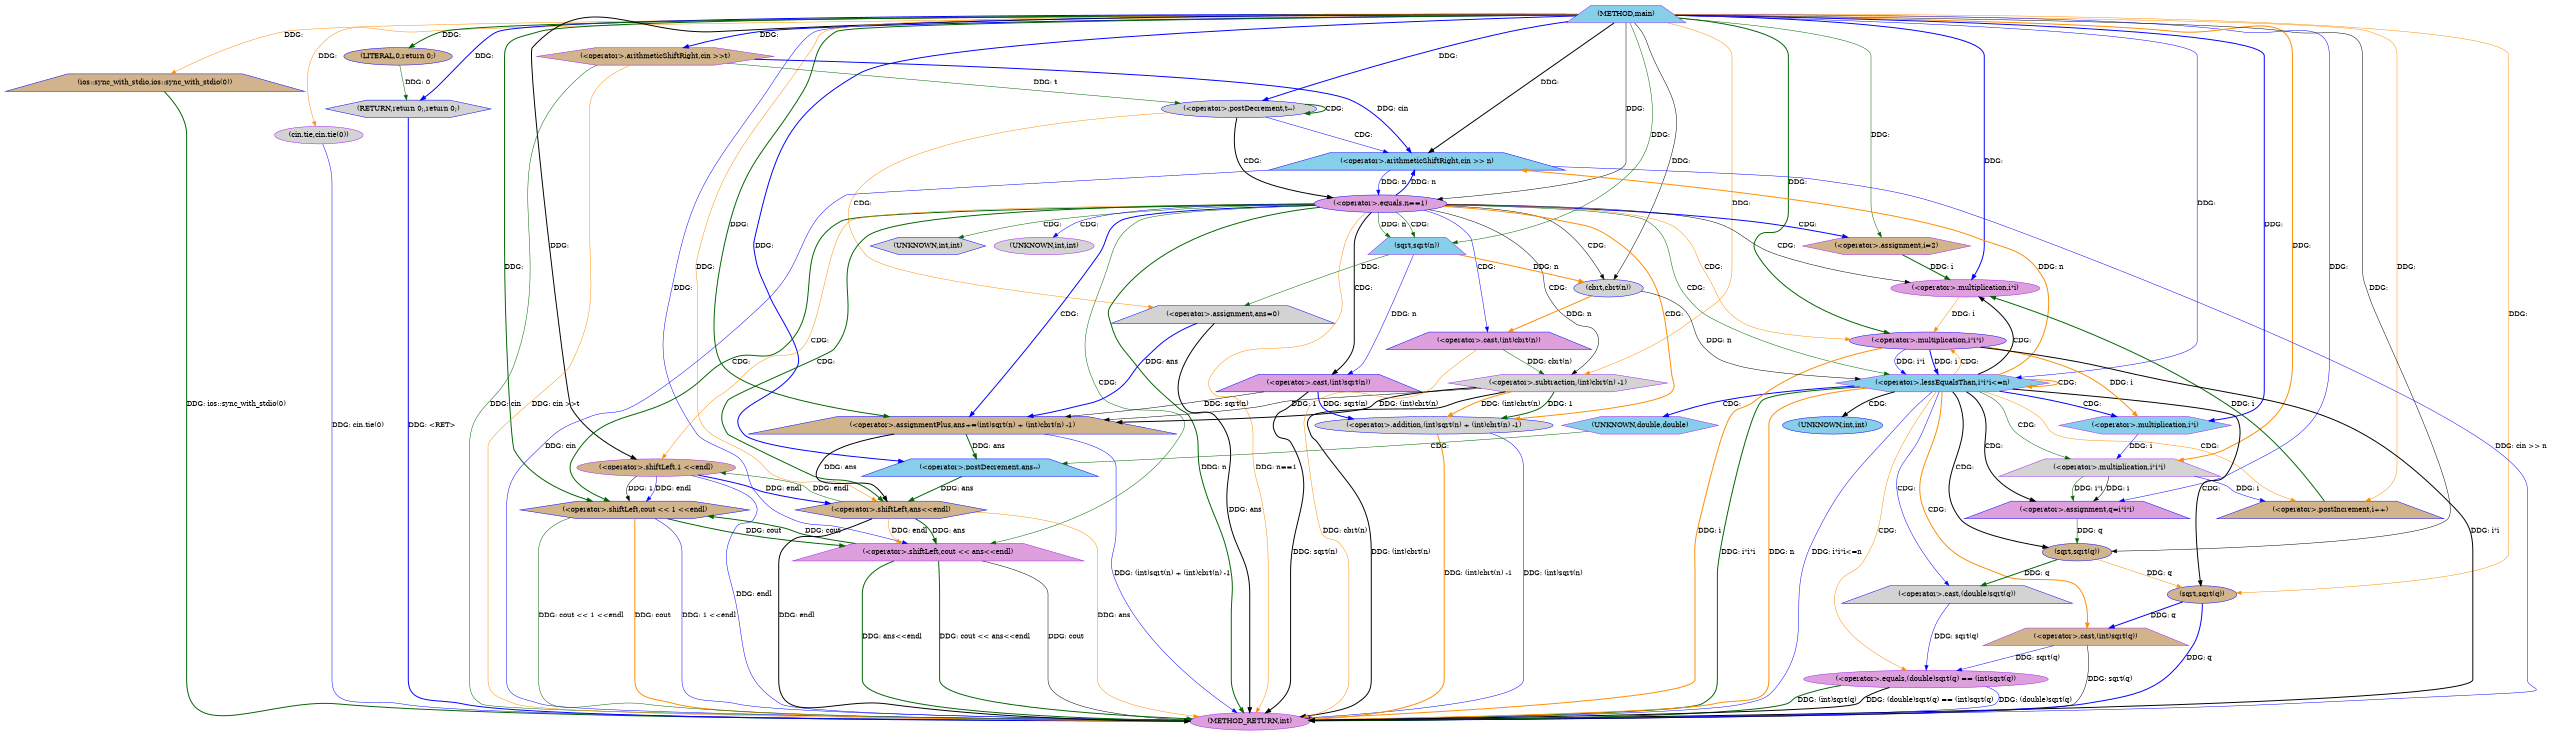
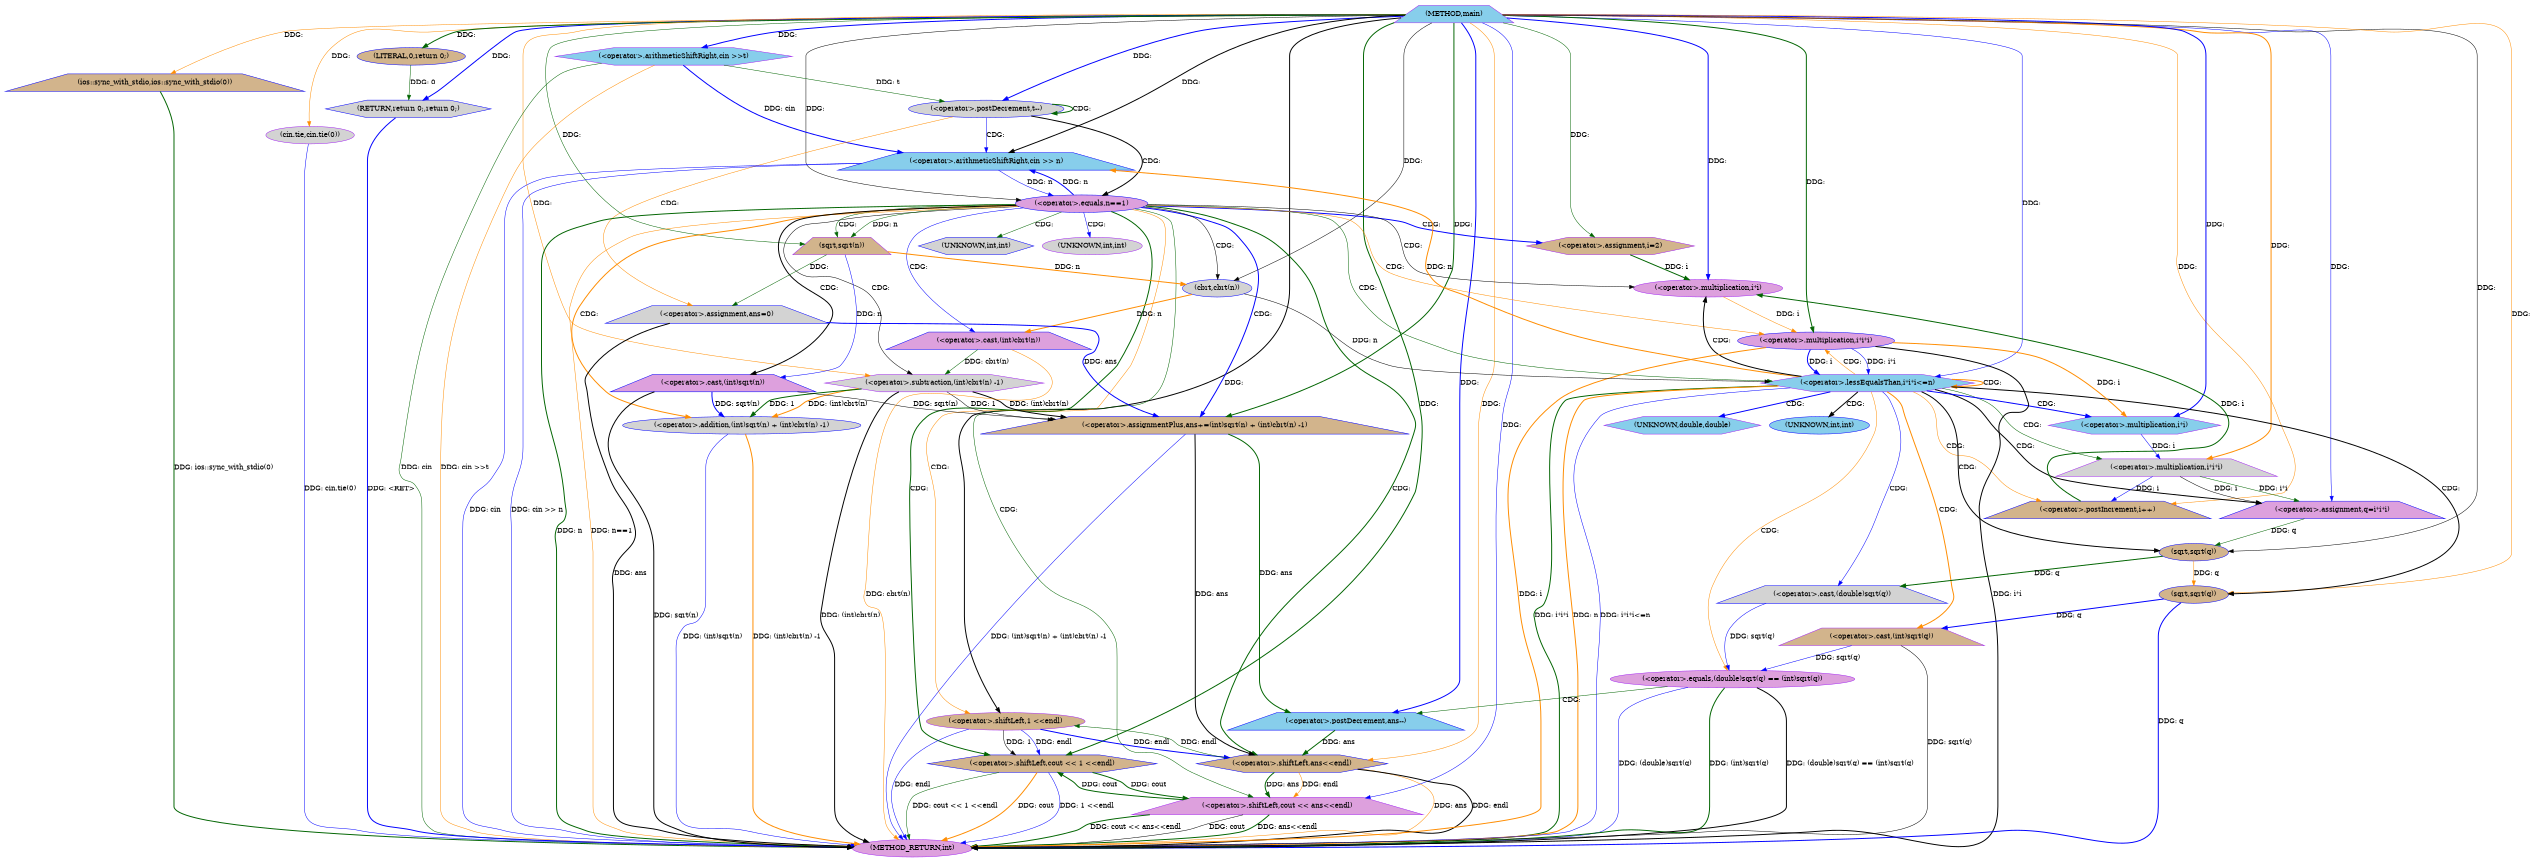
node "(<operator>.arithmeticShiftRight,cin >>t)": fillcolor tan -> skyblue
node "(sqrt,sqrt(n))": fillcolor skyblue -> tan
edge "(UNKNOWN,double,double)" -> "(<operator>.postDecrement,ans--)": now "(<operator>.equals,(double)sqrt(q) == (int)sqrt(q))" -> "(<operator>.postDecrement,ans--)"
